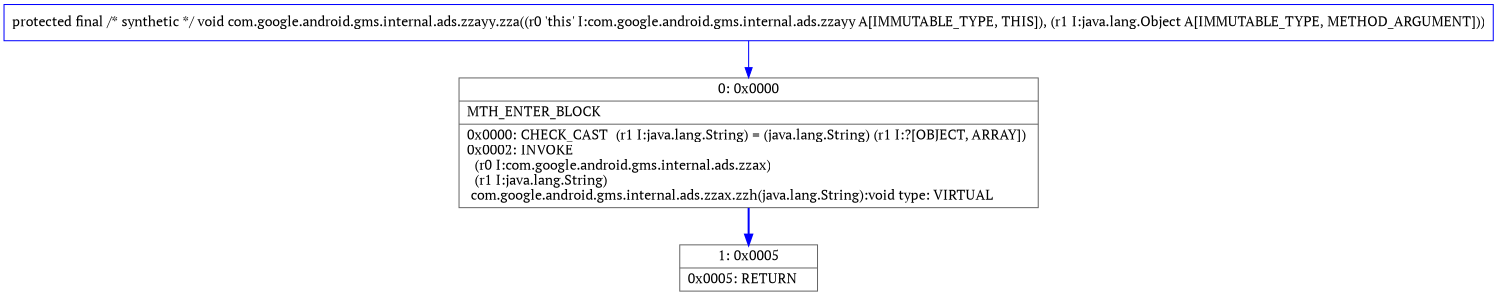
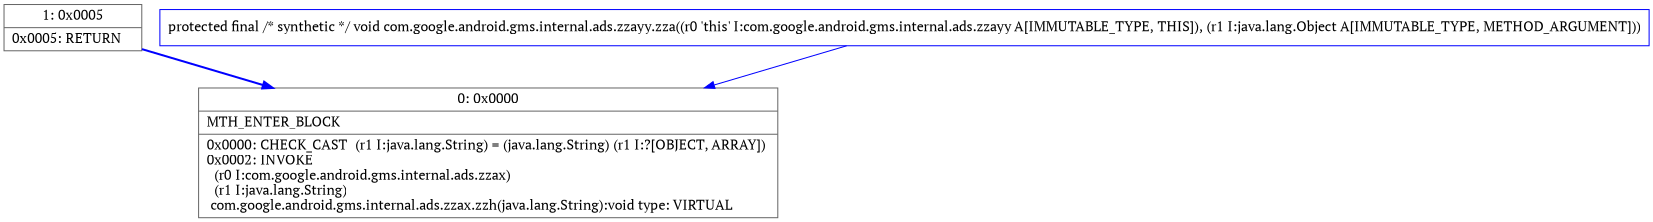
edge "0: 0x0000" -> "1: 0x0005": reversed
